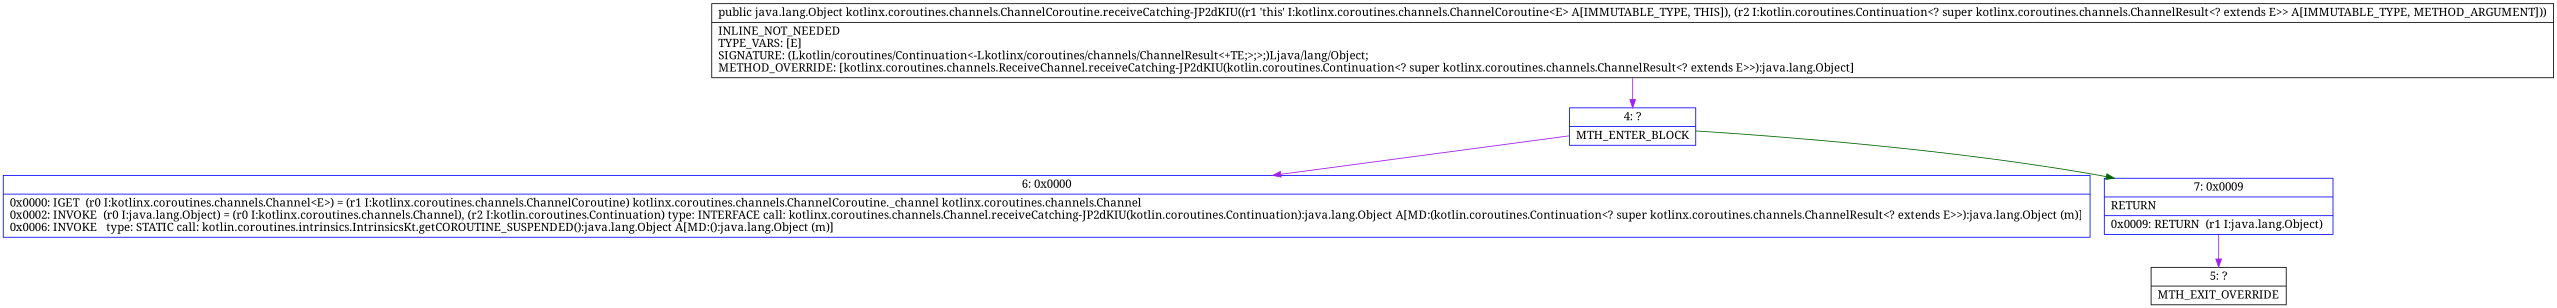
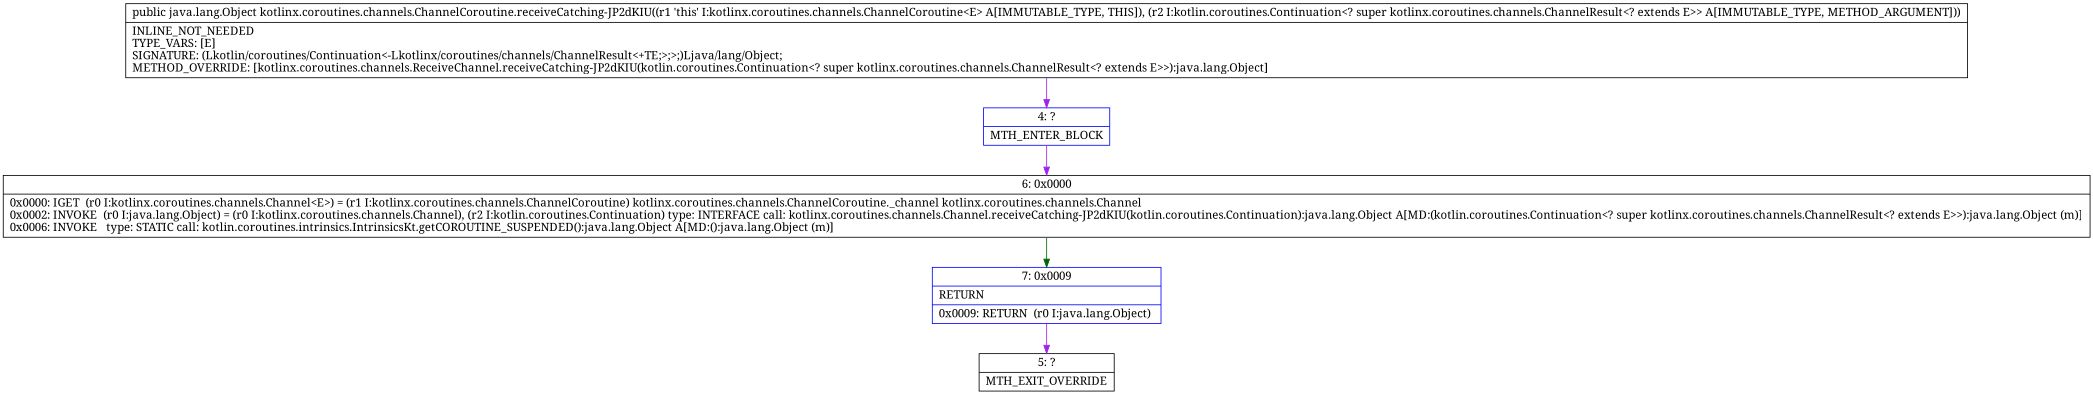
edge "4: ?" -> "7: 0x0009": now "6: 0x0000" -> "7: 0x0009"
node "6: 0x0000": color blue -> black
node "7: 0x0009": text "0x0009: RETURN  (r1 I:java.lang.Object)" -> "0x0009: RETURN  (r0 I:java.lang.Object)"
